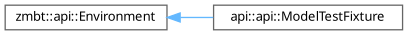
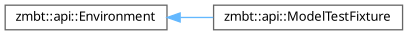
node "api::api::ModelTestFixture": label "api::api::ModelTestFixture" -> "zmbt::api::ModelTestFixture"
